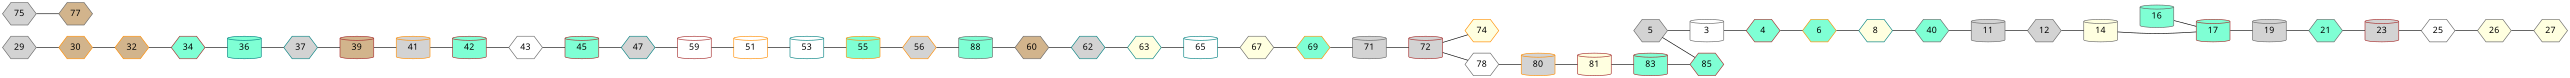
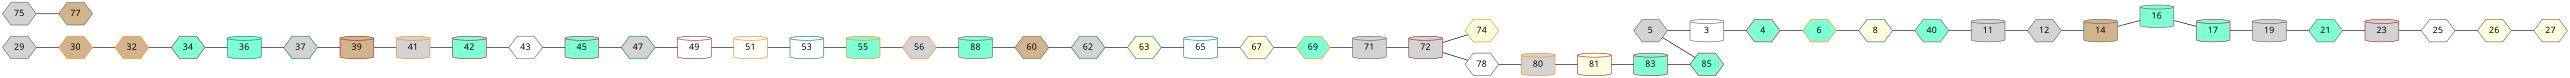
node "14": fillcolor lightyellow -> tan
edge "14" -- "17": now "14" -- "16"
node "59": label "59" -> "49"
